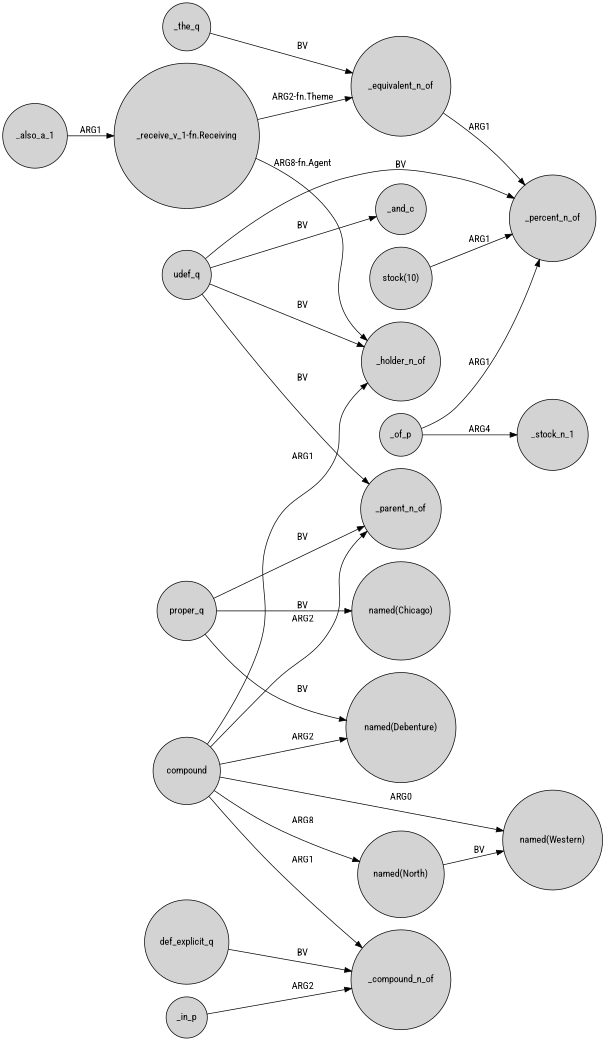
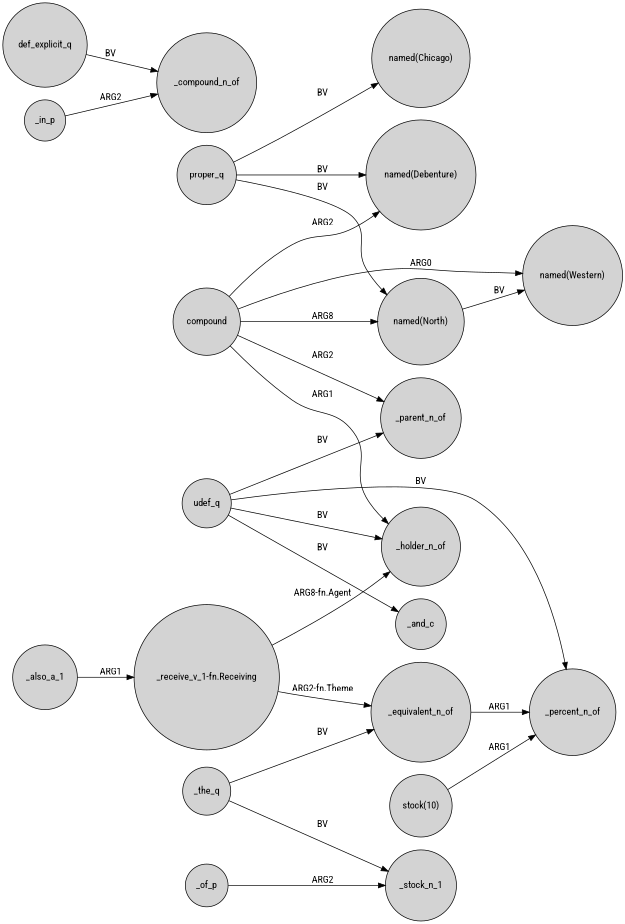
edge "_of_p" -> "_percent_n_of": removed, label "ARG1"
edge "_of_p" -> "_stock_n_1": label "ARG4" -> "ARG2"
edge "proper_q" -> "_parent_n_of": now "proper_q" -> "named(North)"
edge "_the_q" -> "_stock_n_1": added, label "BV"
edge "compound" -> "_compound_n_of": removed, label "ARG1"
